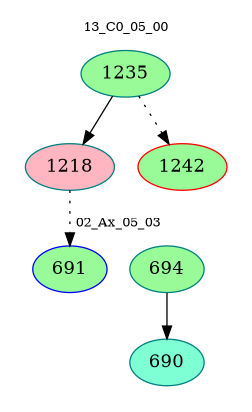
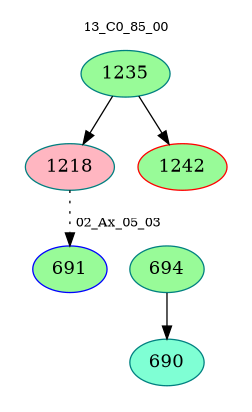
cluster "13_C0_05_00": label "13_C0_05_00" -> "13_C0_85_00"
edge "1235" -> "1242": style dotted -> solid
